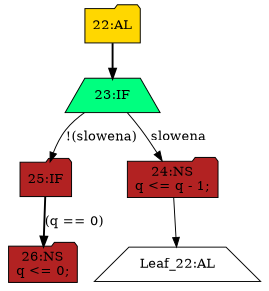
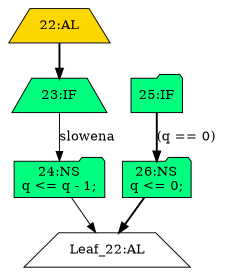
node "22:AL": shape folder -> trapezium
edge "23:IF" -> "25:IF": removed, label "!(slowena)"
node "25:IF": fillcolor firebrick -> springgreen
node "24:NS q <= q - 1;": fillcolor firebrick -> springgreen
edge "26:NS q <= 0;" -> "Leaf_22:AL": added
node "26:NS q <= 0;": fillcolor firebrick -> springgreen
